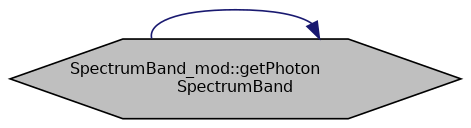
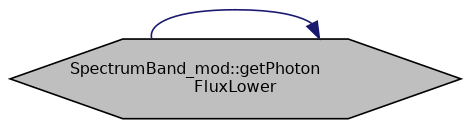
node "SpectrumBand_mod::getPhoton SpectrumBand": label "SpectrumBand_mod::getPhoton SpectrumBand" -> "SpectrumBand_mod::getPhoton FluxLower"
